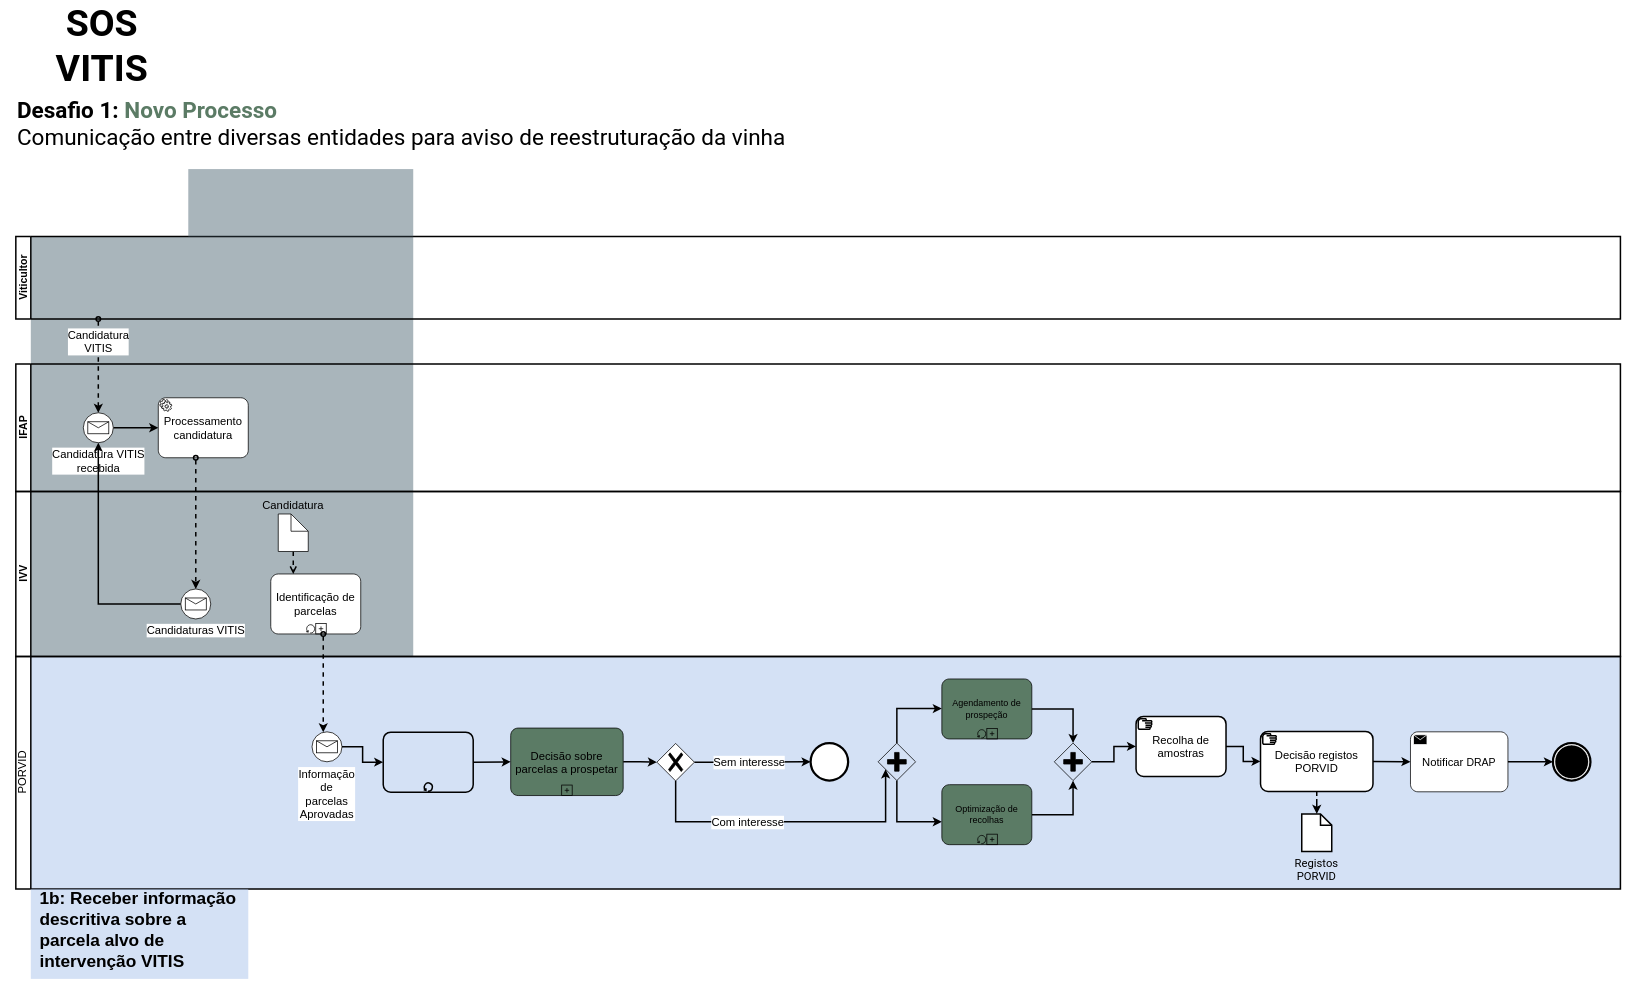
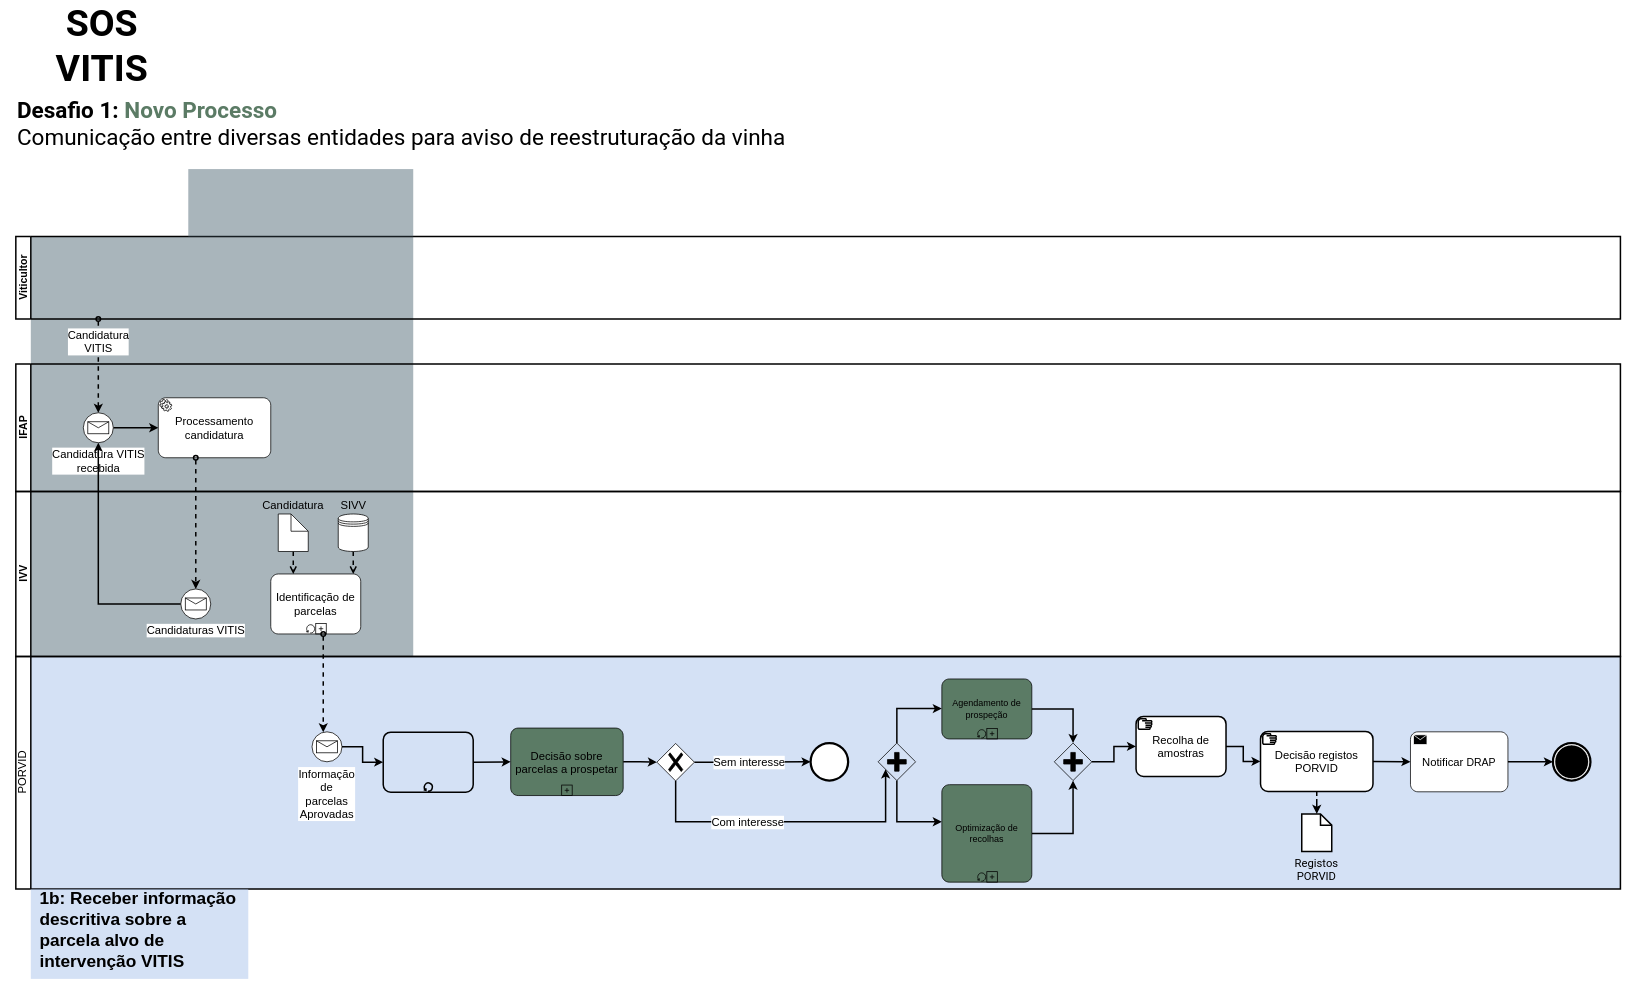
node "Processamento candidatura": size 90x60 -> 113x60
node "SIVV": added
edge "SIVV" -> "Identificação de parcelas": added
node "Optimização de recolhas": size 90x60 -> 90x98
